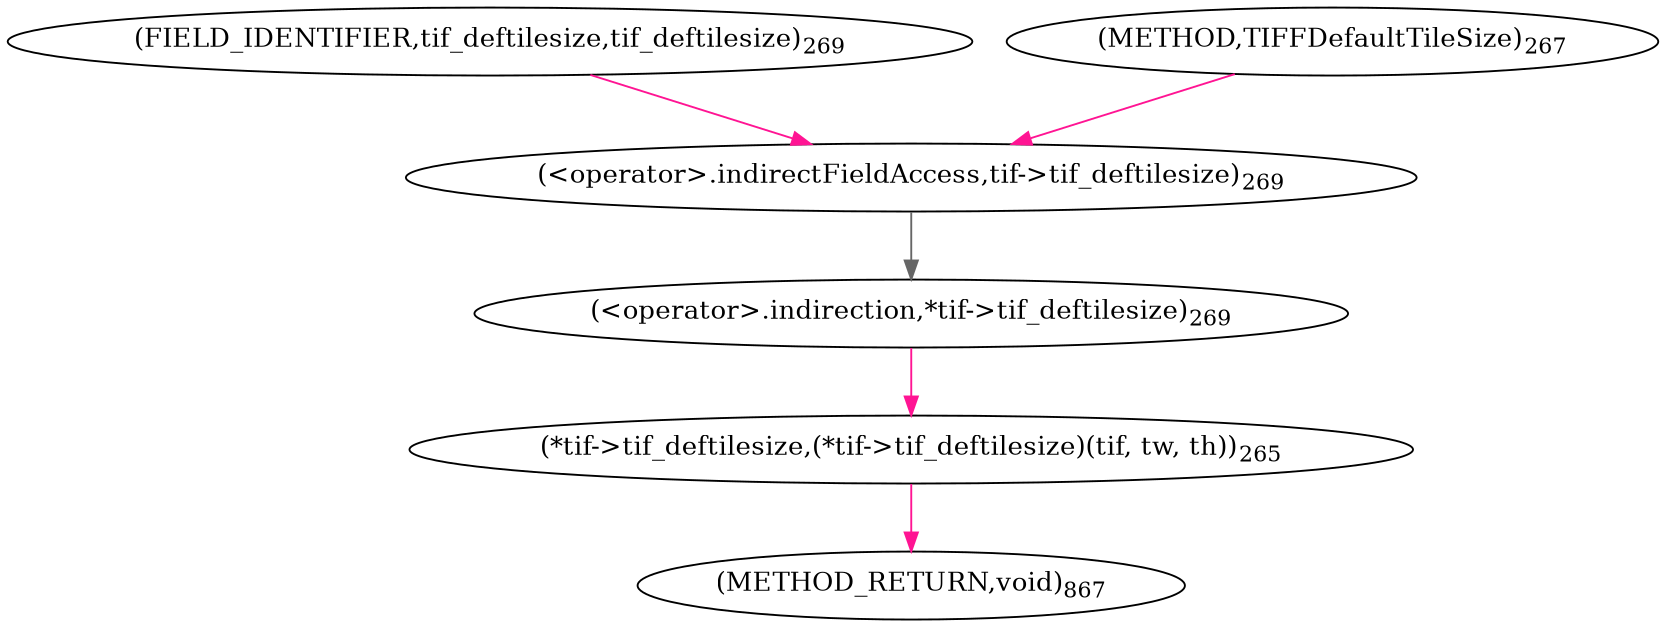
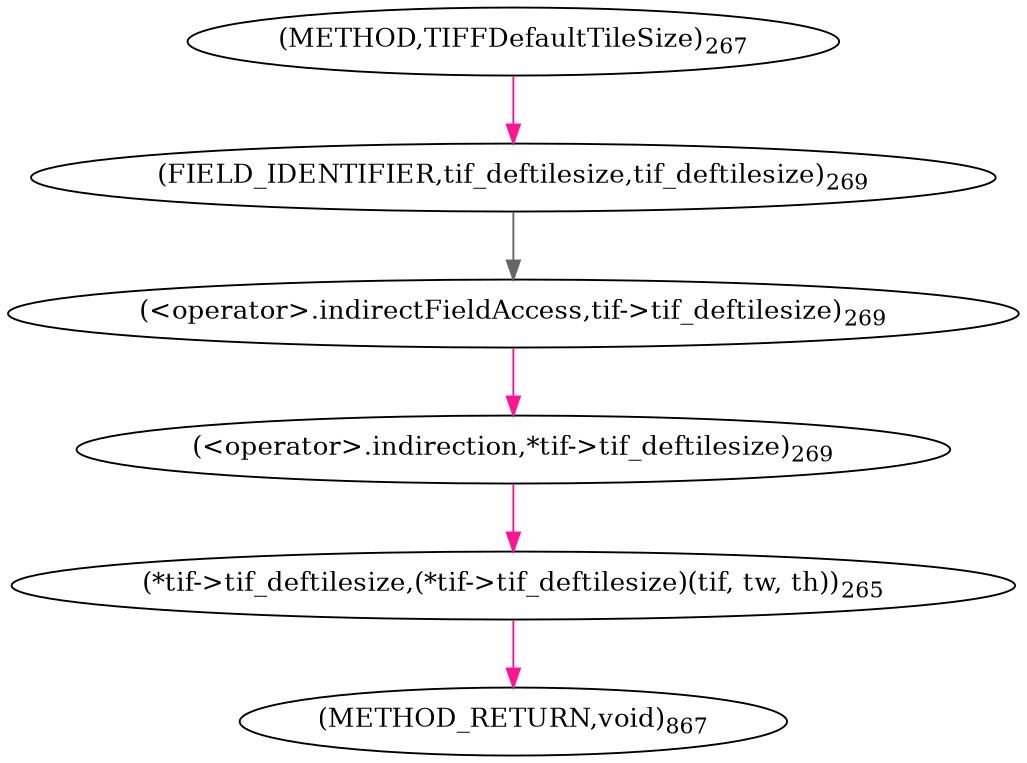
edge "(METHOD,TIFFDefaultTileSize)" -> "(<operator>.indirectFieldAccess,tif->tif_deftilesize)": now "(METHOD,TIFFDefaultTileSize)" -> "(FIELD_IDENTIFIER,tif_deftilesize,tif_deftilesize)"
edge "(FIELD_IDENTIFIER,tif_deftilesize,tif_deftilesize)" -> "(<operator>.indirectFieldAccess,tif->tif_deftilesize)": color deeppink -> gray40
edge "(<operator>.indirectFieldAccess,tif->tif_deftilesize)" -> "(<operator>.indirection,*tif->tif_deftilesize)": color gray40 -> deeppink
